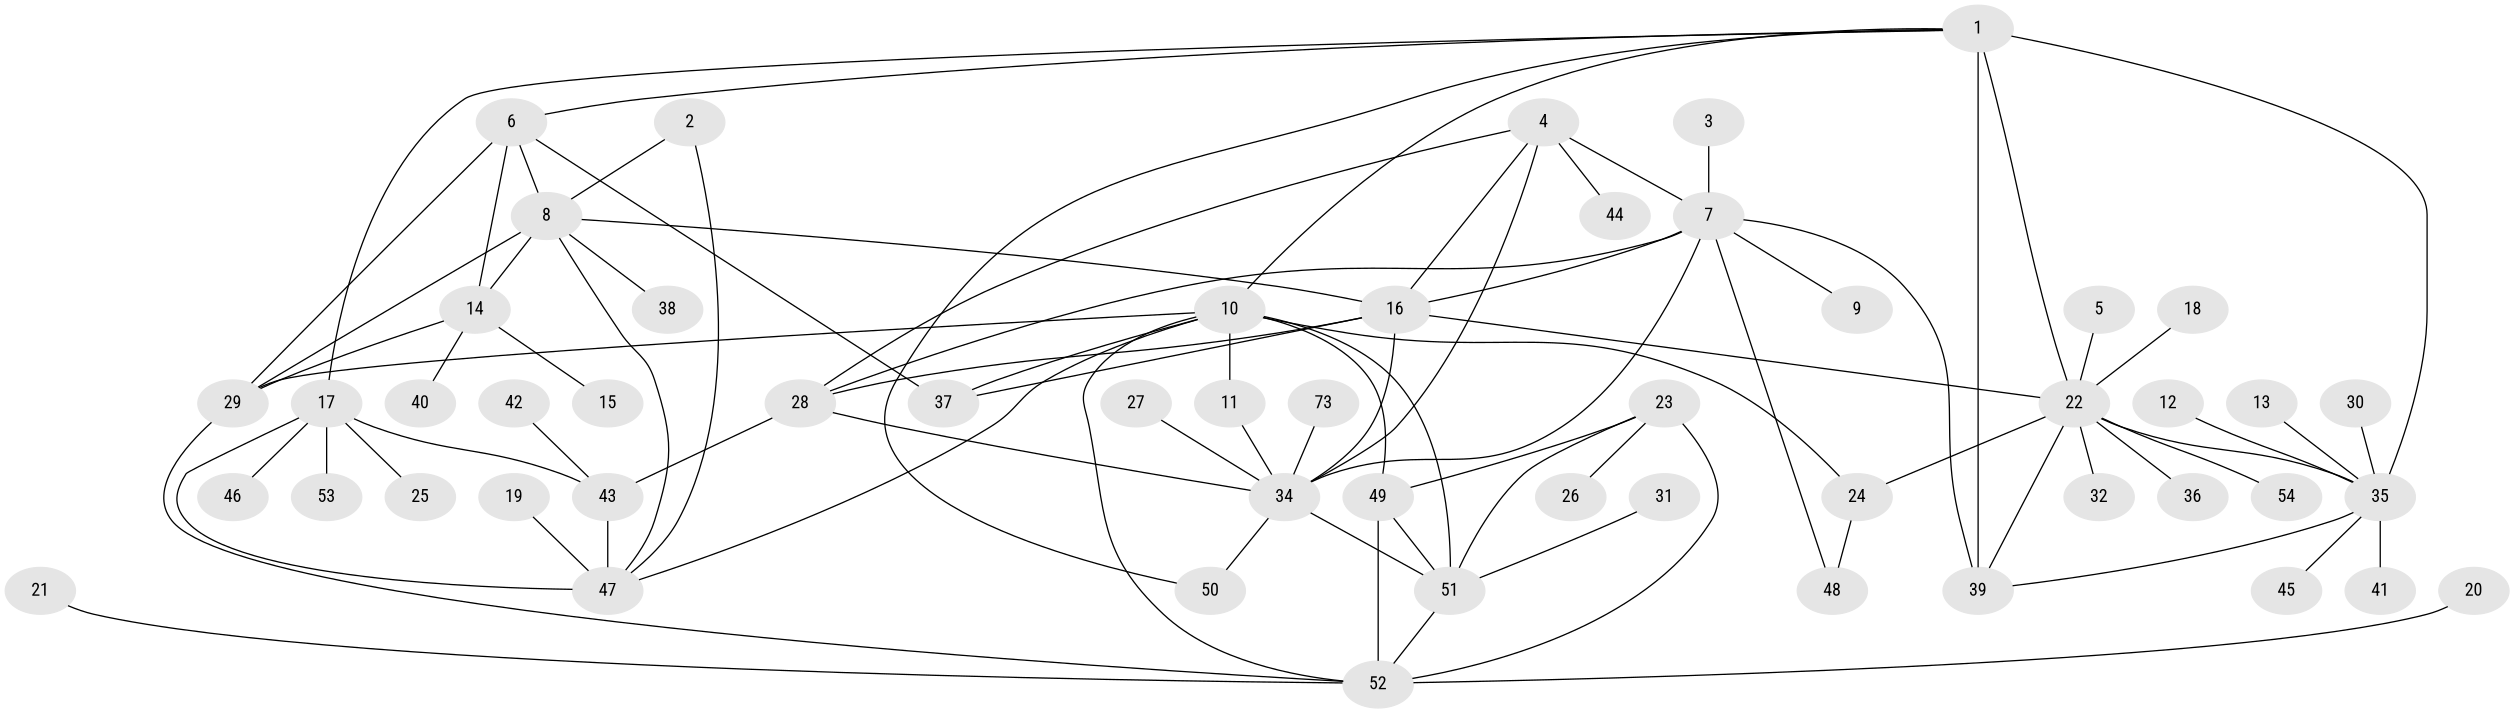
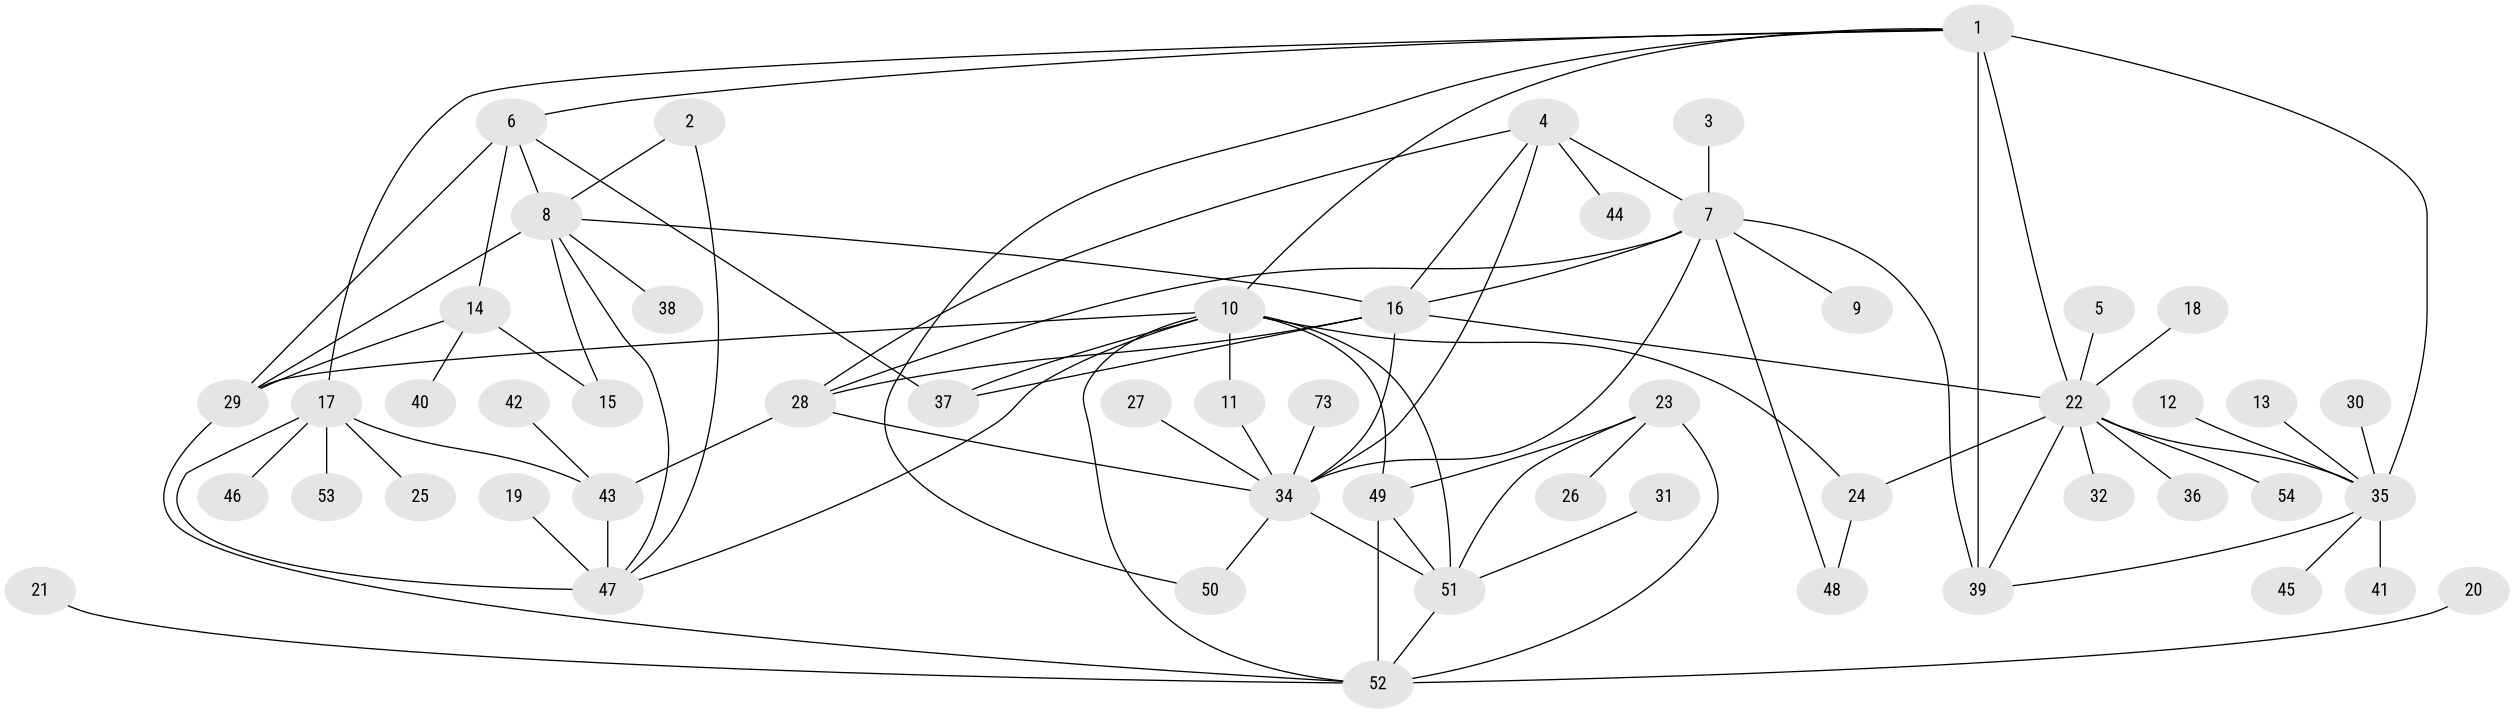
edge "8" -- "14": now "8" -- "15"
